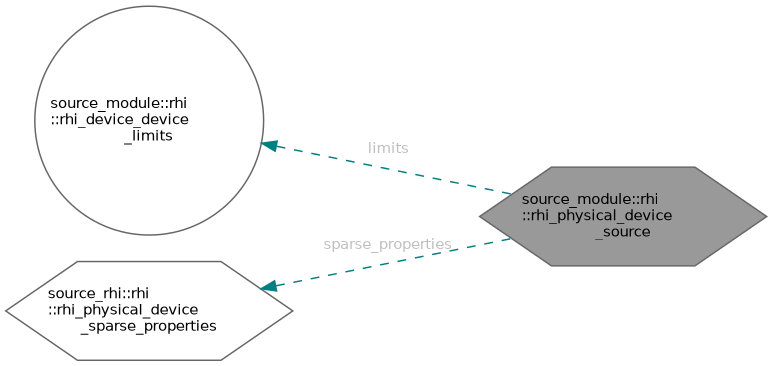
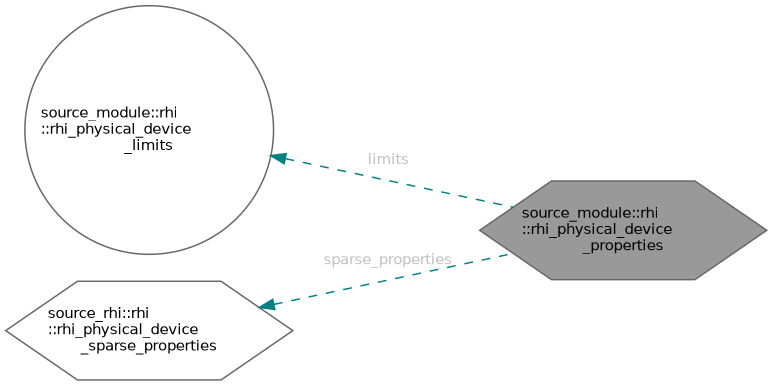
node "source_module::rhi ::rhi_device_device _limits": label "source_module::rhi ::rhi_device_device _limits" -> "source_module::rhi ::rhi_physical_device _limits"
node "source_module::rhi ::rhi_physical_device _source": label "source_module::rhi ::rhi_physical_device _source" -> "source_module::rhi ::rhi_physical_device _properties"
